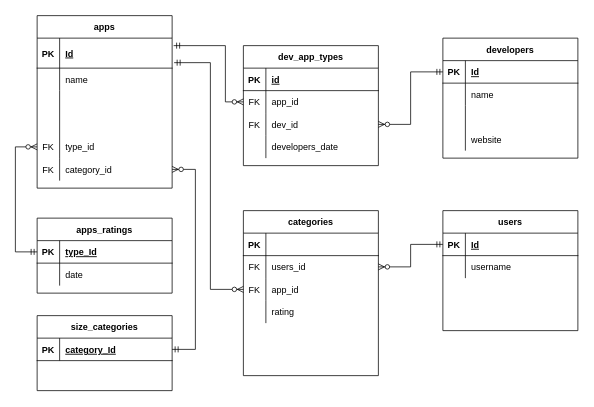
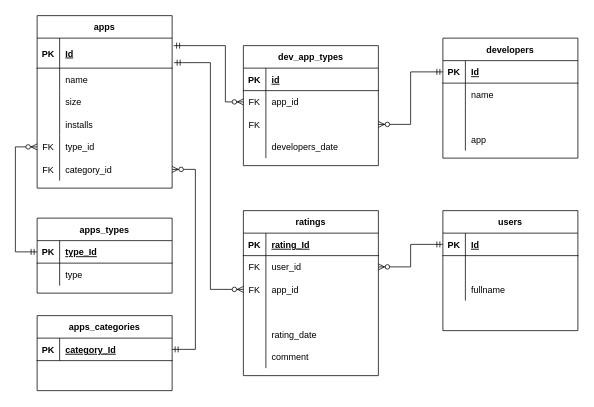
node "size": added
node "installs": added
node "dev_id": removed
node "website": label "website" -> "app"
node "categories": label "categories" -> "ratings"
node "apps_ratings": label "apps_ratings" -> "apps_types"
node "rating_Id": added
node "users_id": label "users_id" -> "user_id"
node "username": removed
node "date": label "date" -> "type"
node "fullname": added
node "rating": removed
node "size_categories": label "size_categories" -> "apps_categories"
node "rating_date": added
node "comment": added
